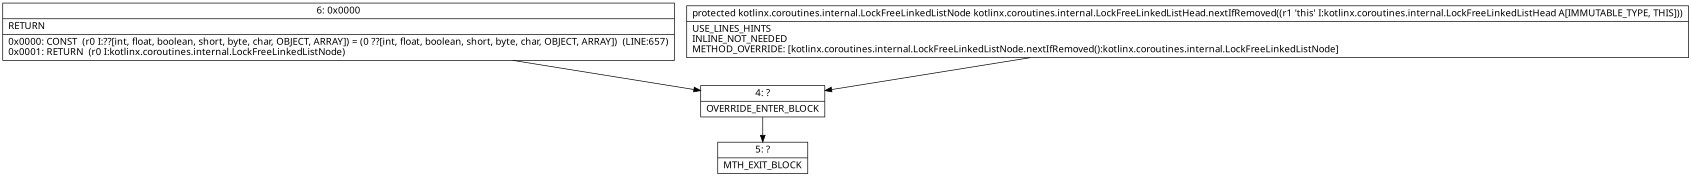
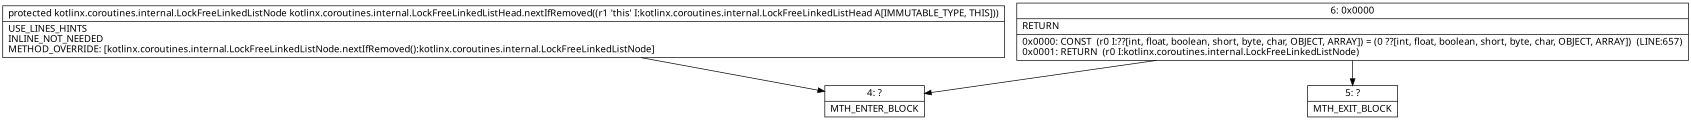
node "4: ?": text "OVERRIDE_ENTER_BLOCK" -> "MTH_ENTER_BLOCK"
edge "4: ?" -> "5: ?": now "6: 0x0000" -> "5: ?"
